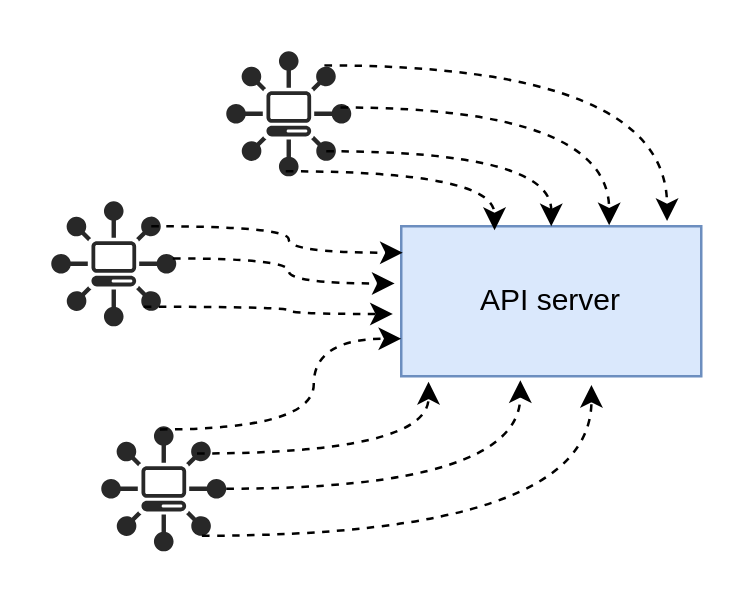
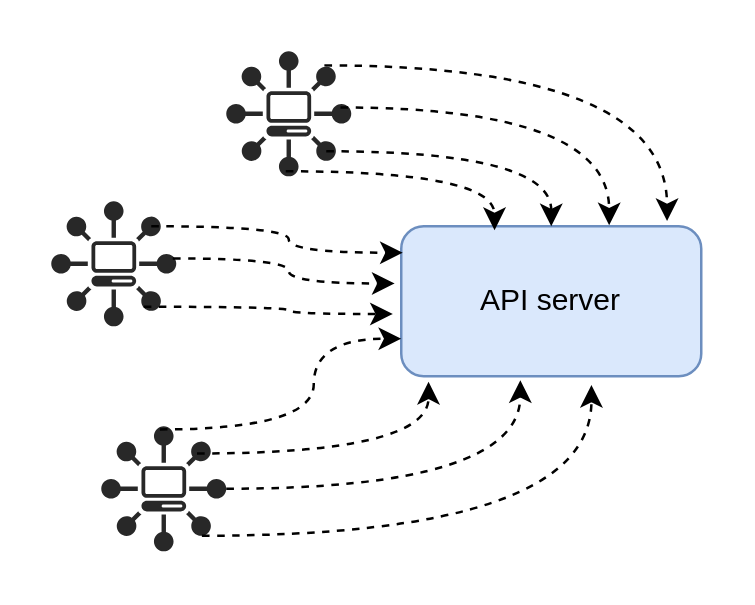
node "API server": shape rectangle -> rounded rectangle
